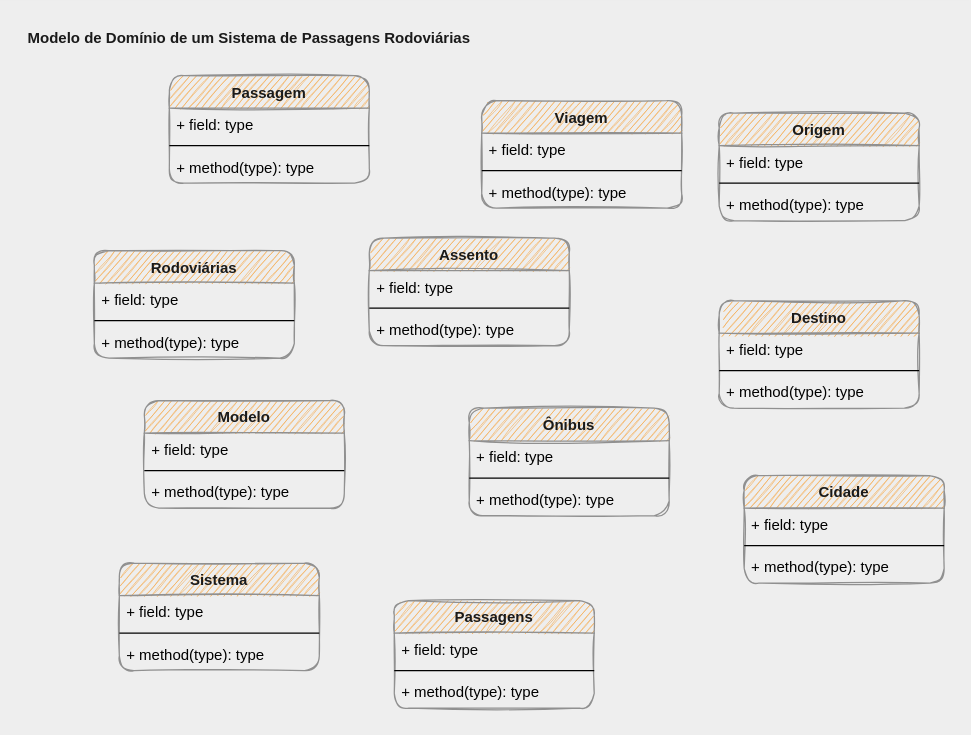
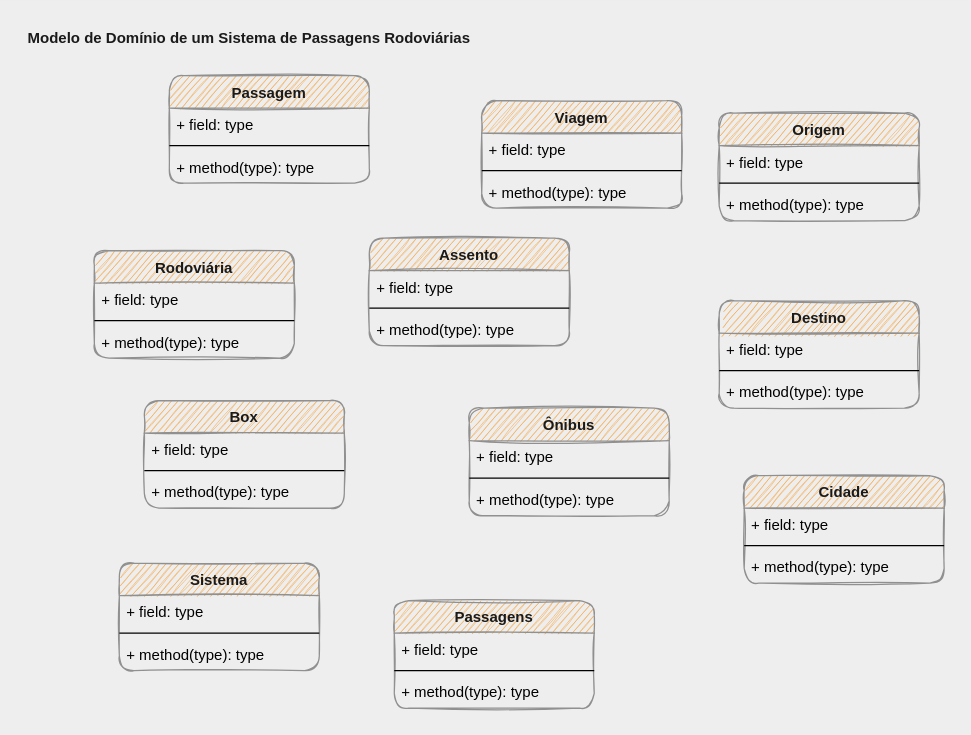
node "Rodoviárias": label "Rodoviárias" -> "Rodoviária"
node "Modelo": label "Modelo" -> "Box"
